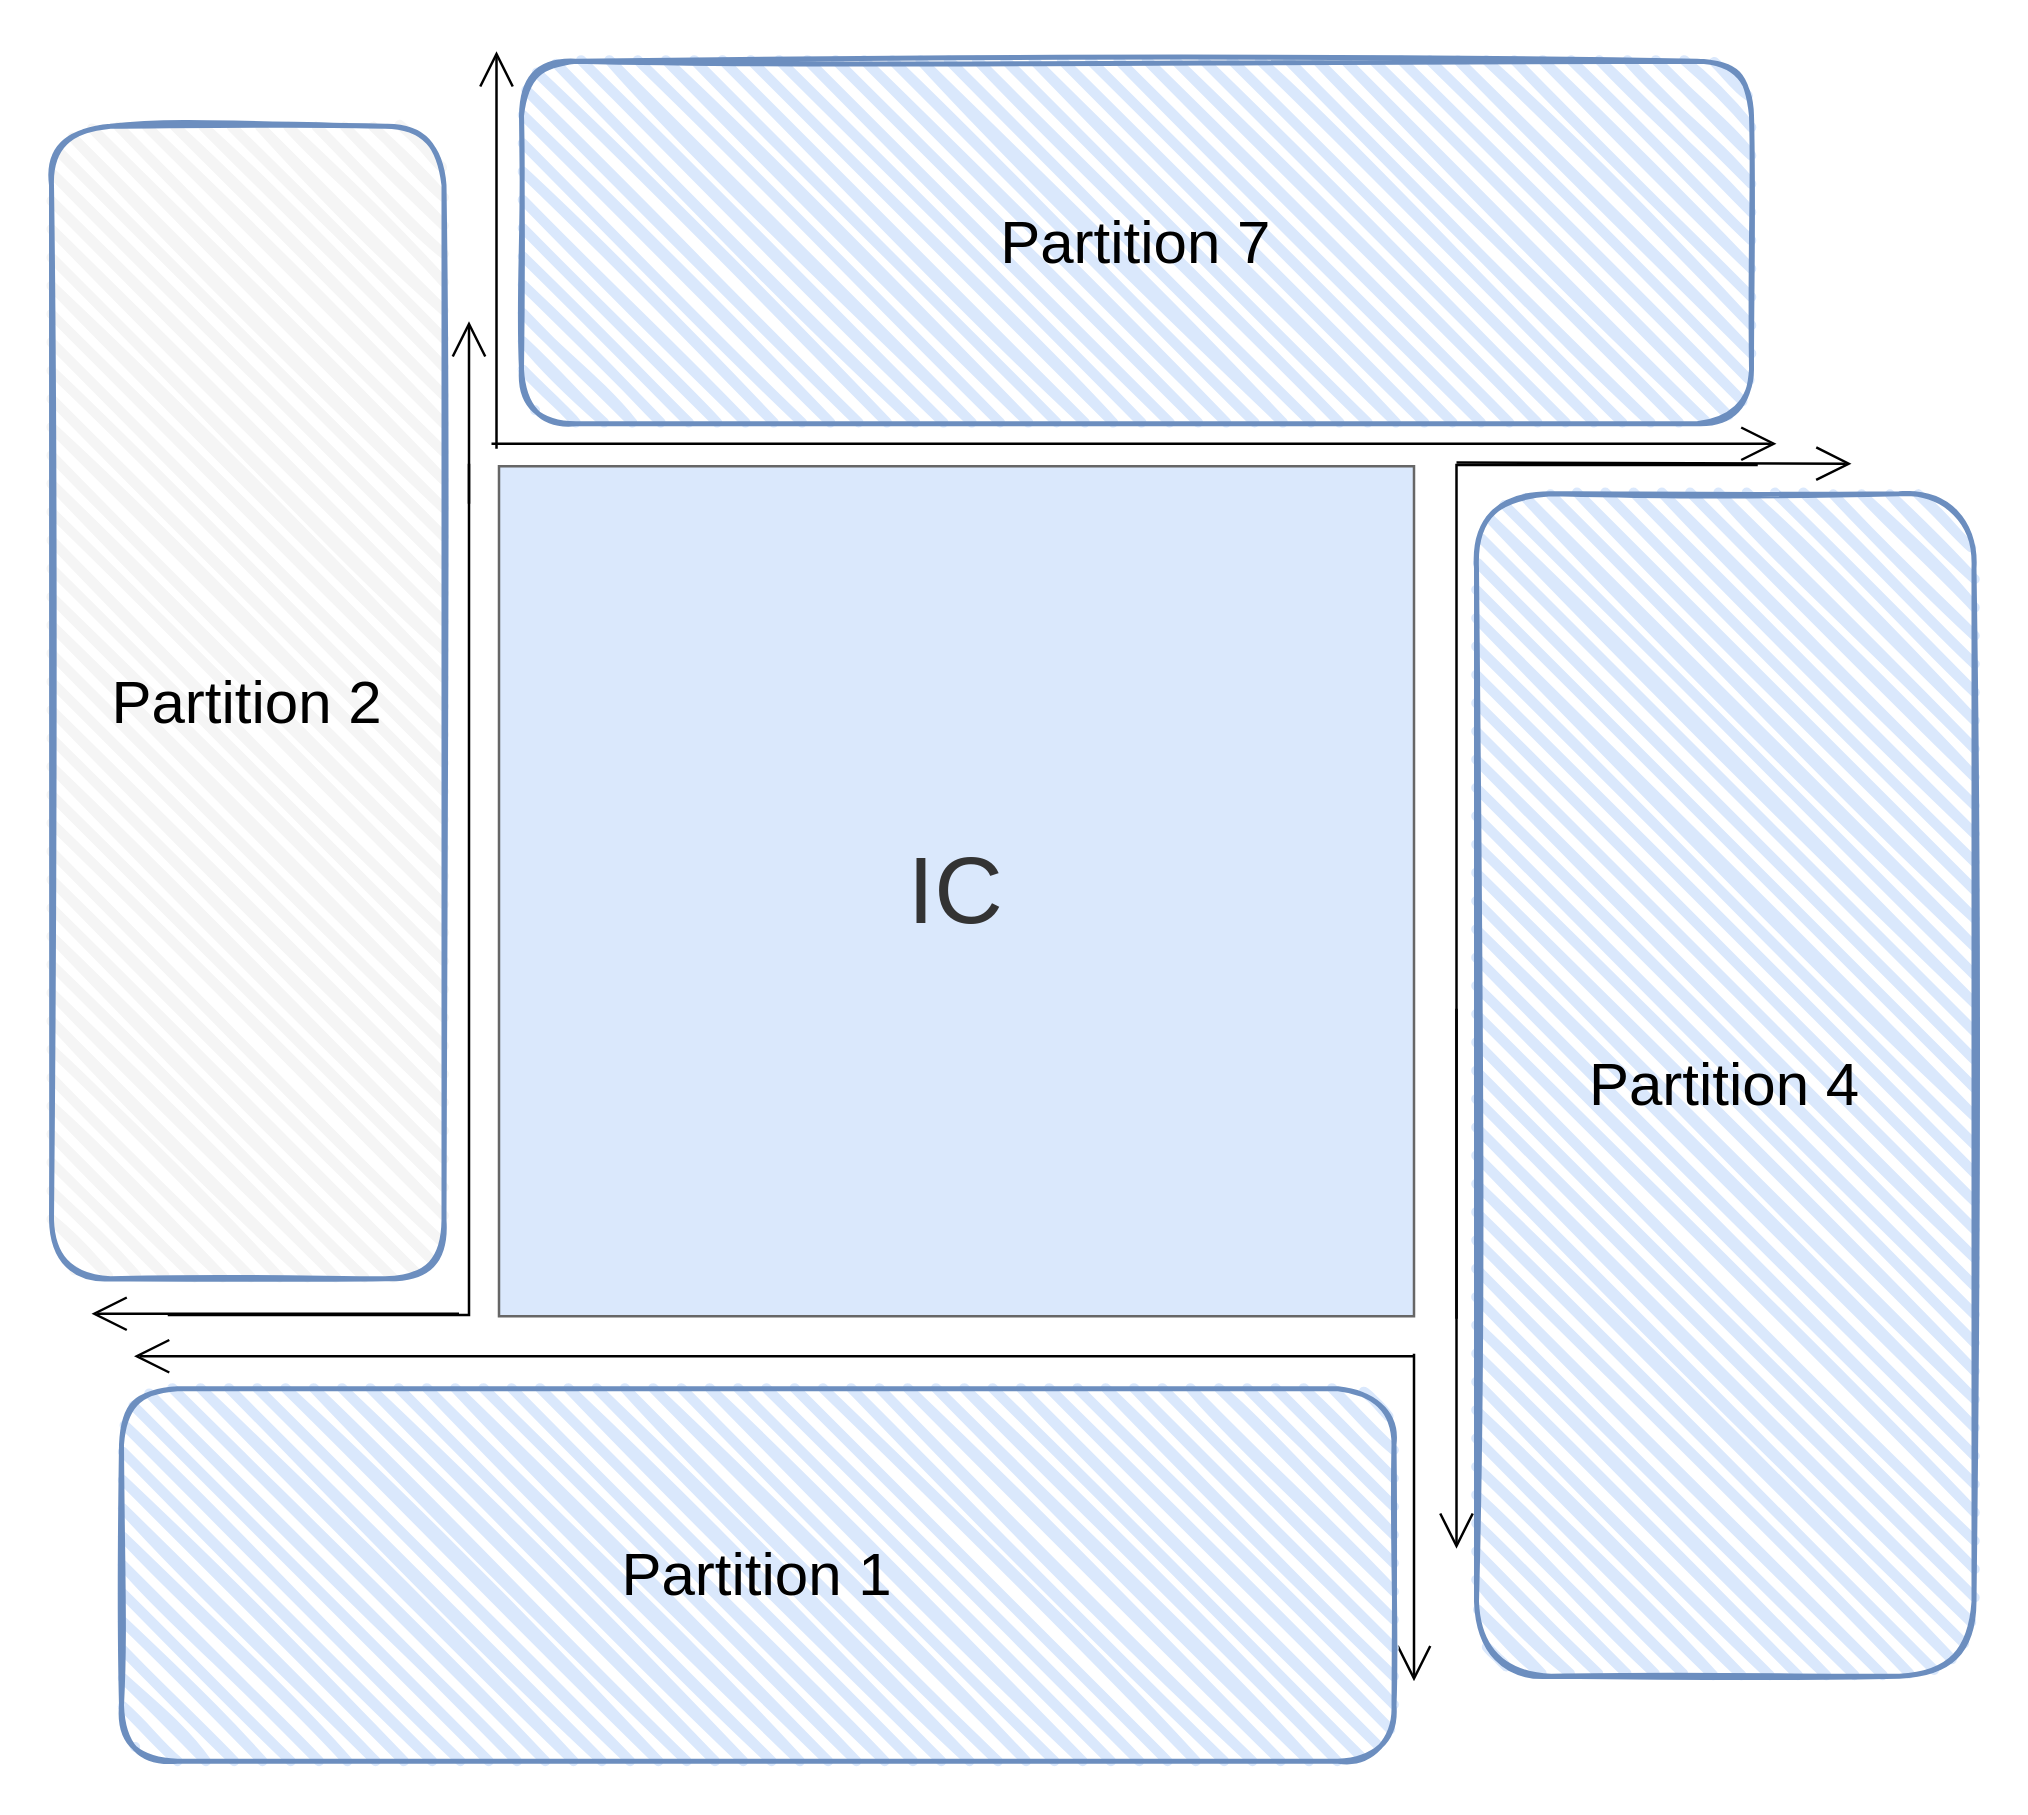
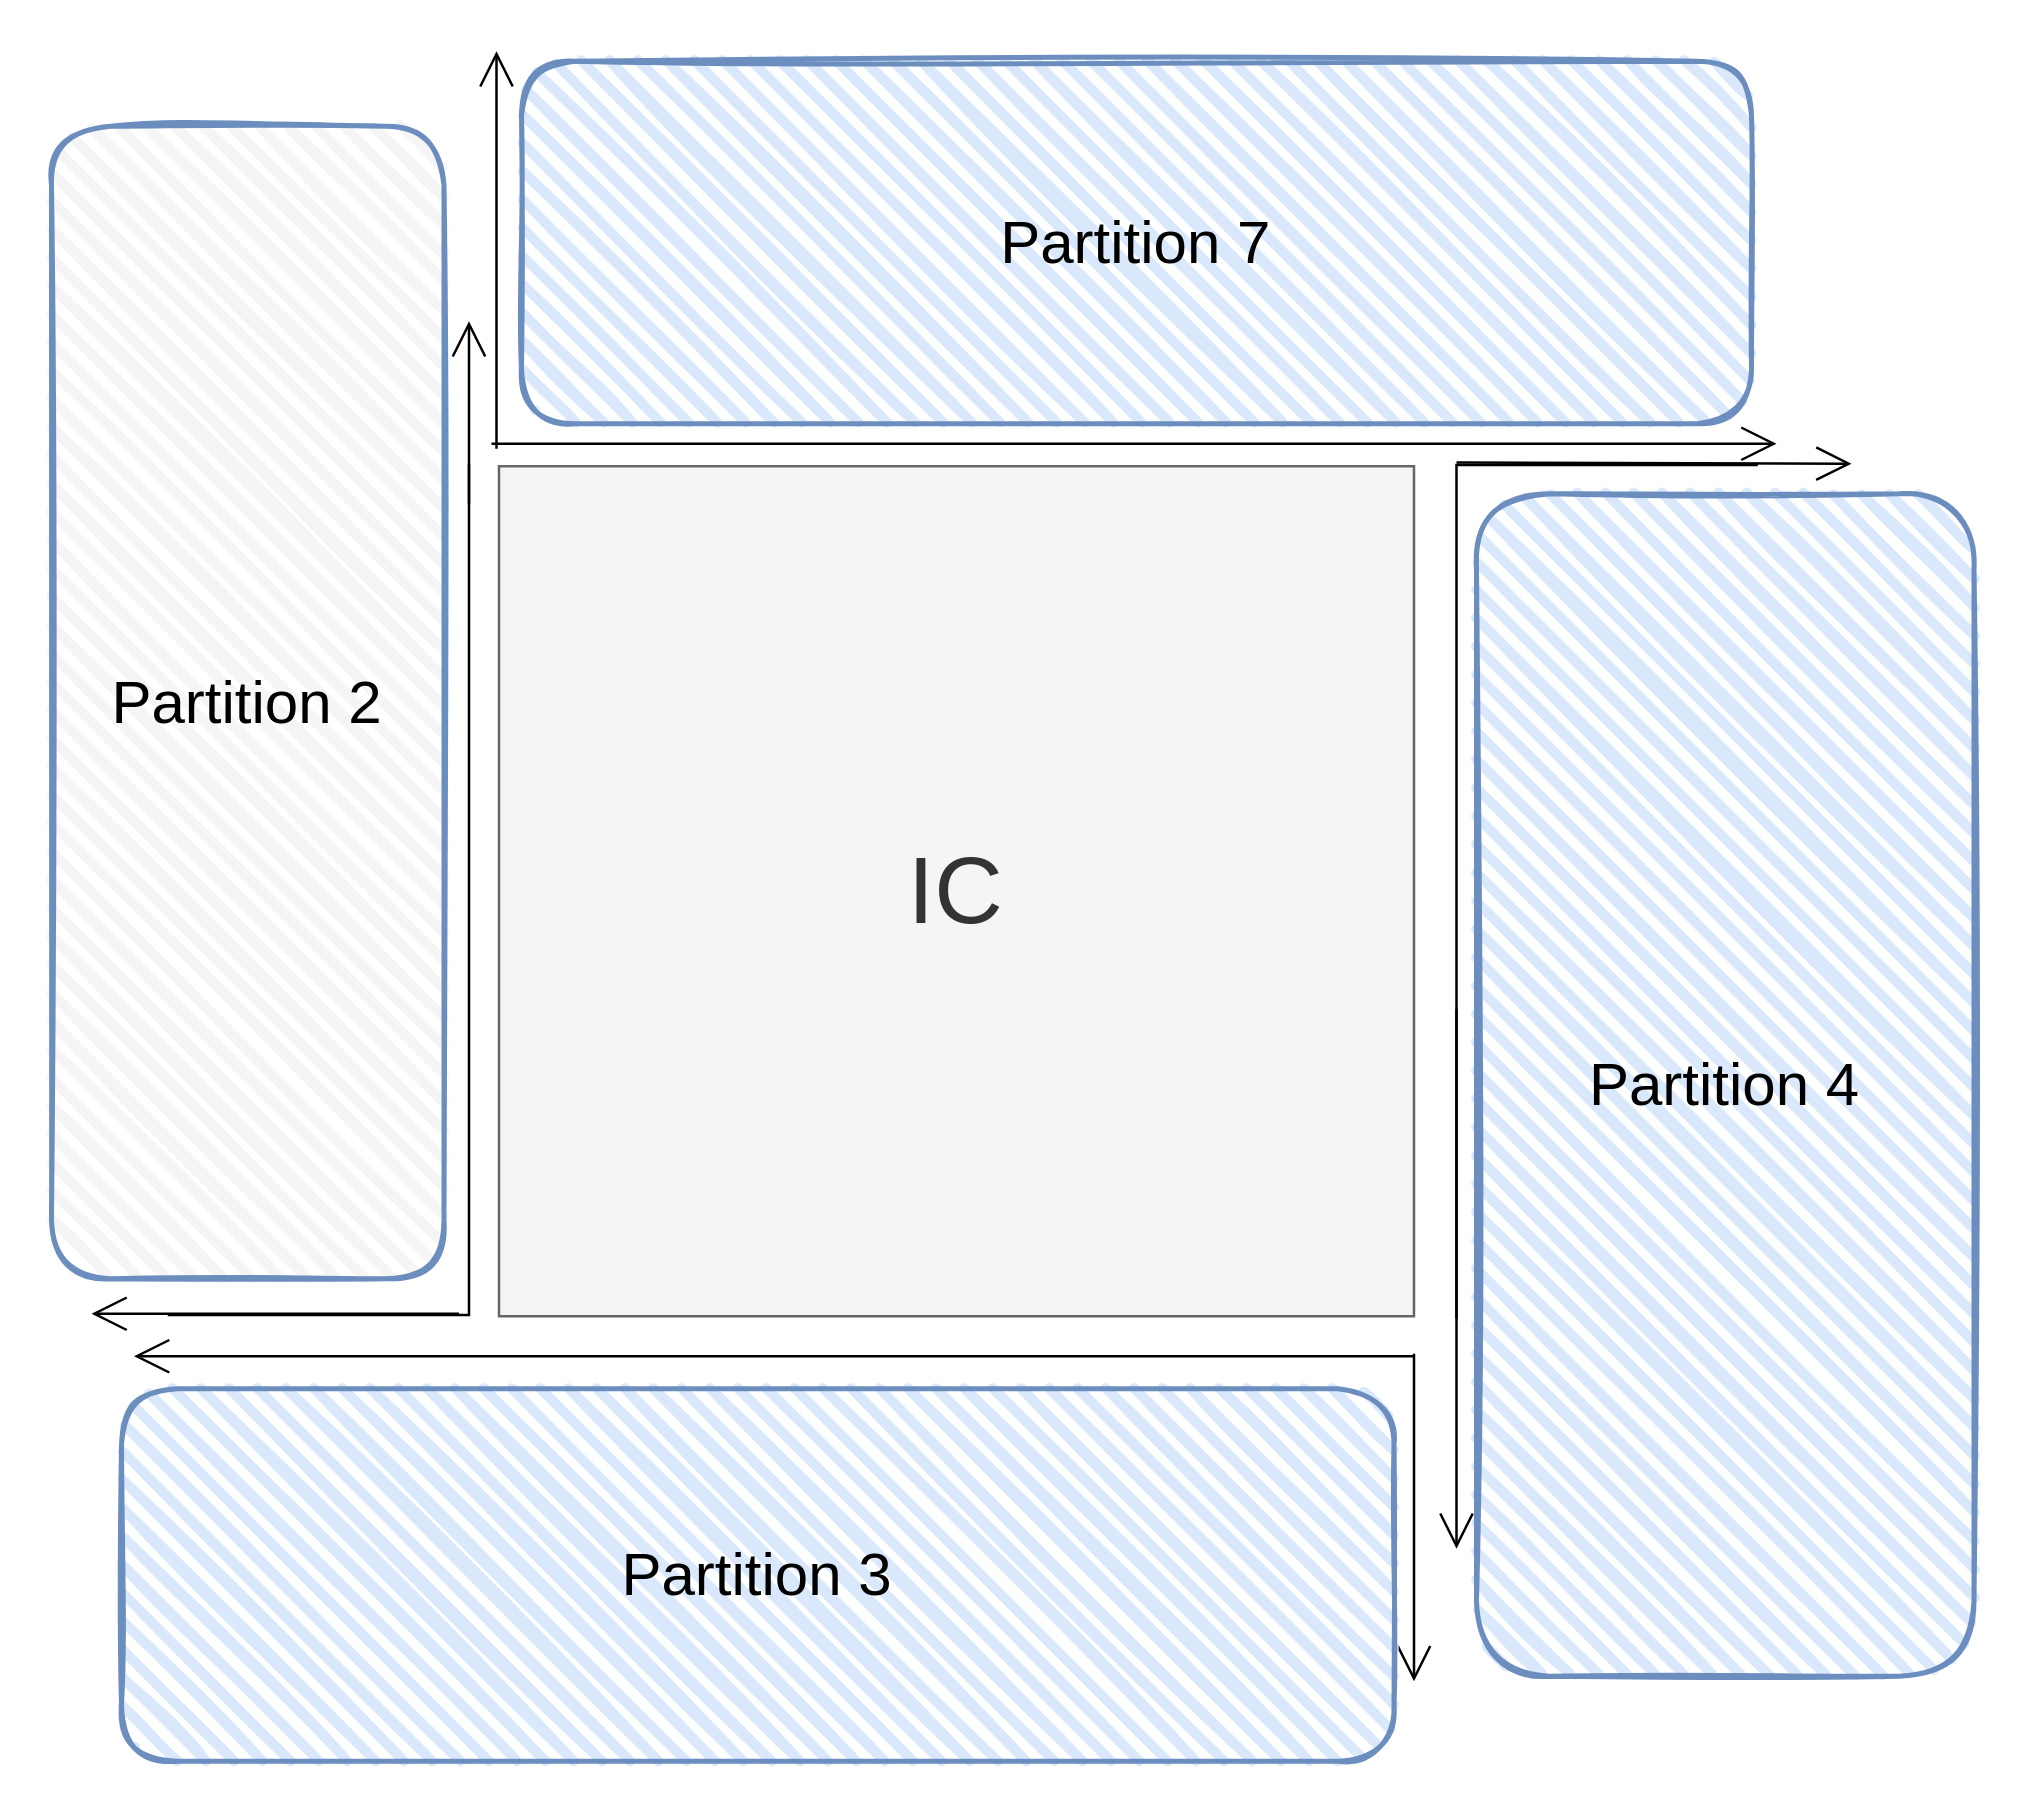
node "IC": fillcolor #dae8fc -> #f5f5f5
node "Partition 1": label "Partition 1" -> "Partition 3"
